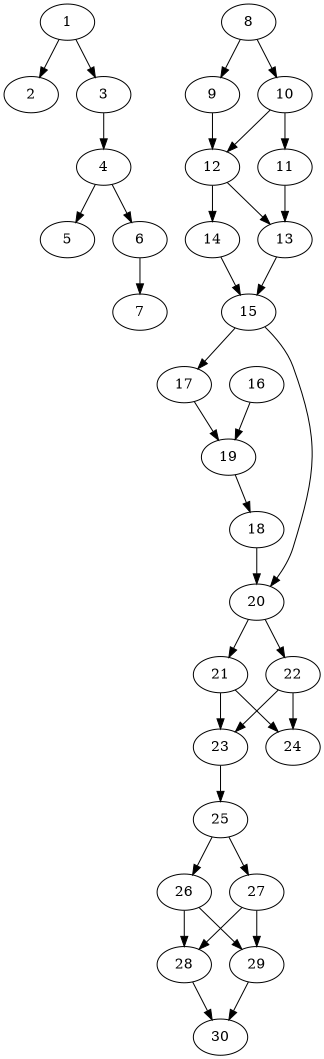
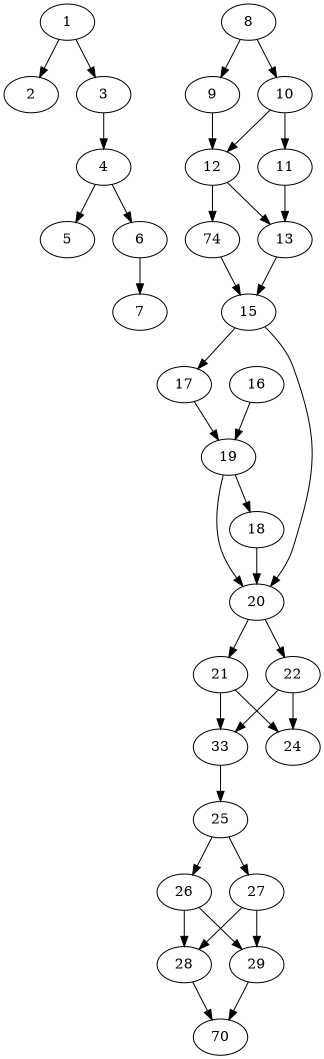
node "14": label "14" -> "74"
edge "19" -> "20": added
node "23": label "23" -> "33"
node "30": label "30" -> "70"
